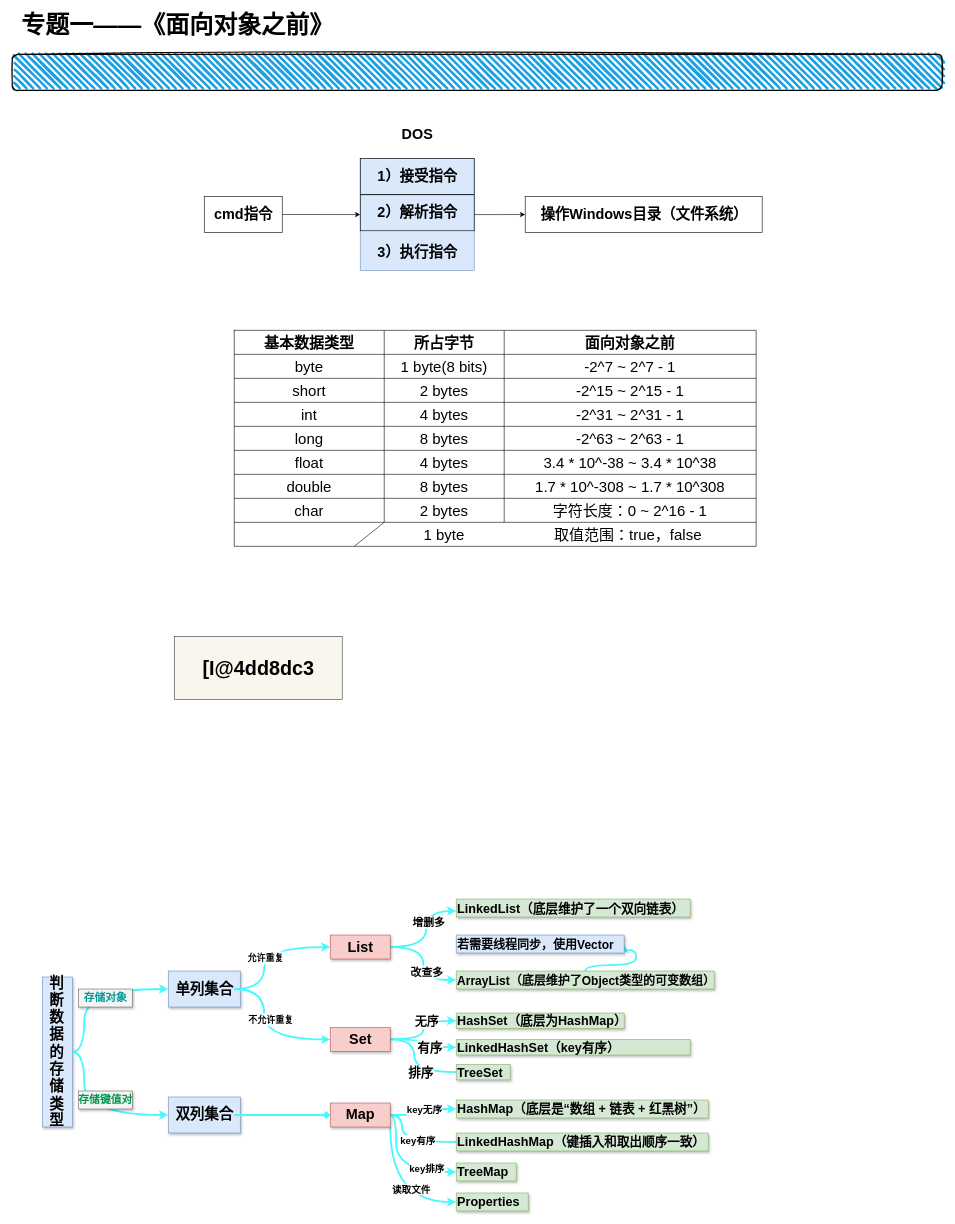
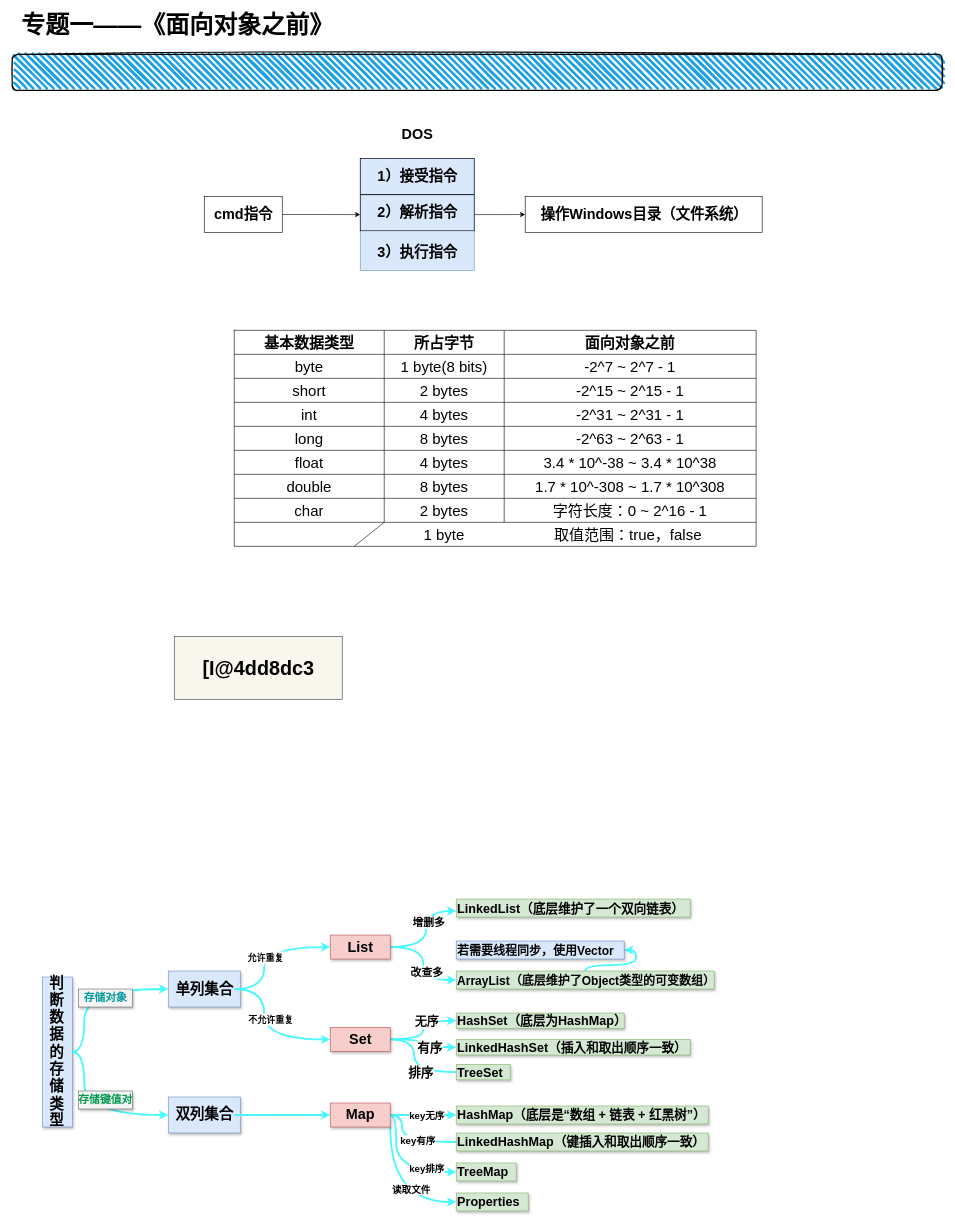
node "若需要线程同步，使用Vector": moved (540, 944) -> (540, 950)
node "LinkedHashSet（key有序）": label "LinkedHashSet（key有序）" -> "LinkedHashSet（插入和取出顺序一致）"
node "HashMap（底层是“数组 + 链表 + 红黑树”）": moved (582, 1109) -> (582, 1115)
edge "双列集合" -> "Map": arrowhead diamond -> classic
